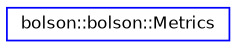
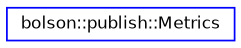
node "bolson::bolson::Metrics": label "bolson::bolson::Metrics" -> "bolson::publish::Metrics"
